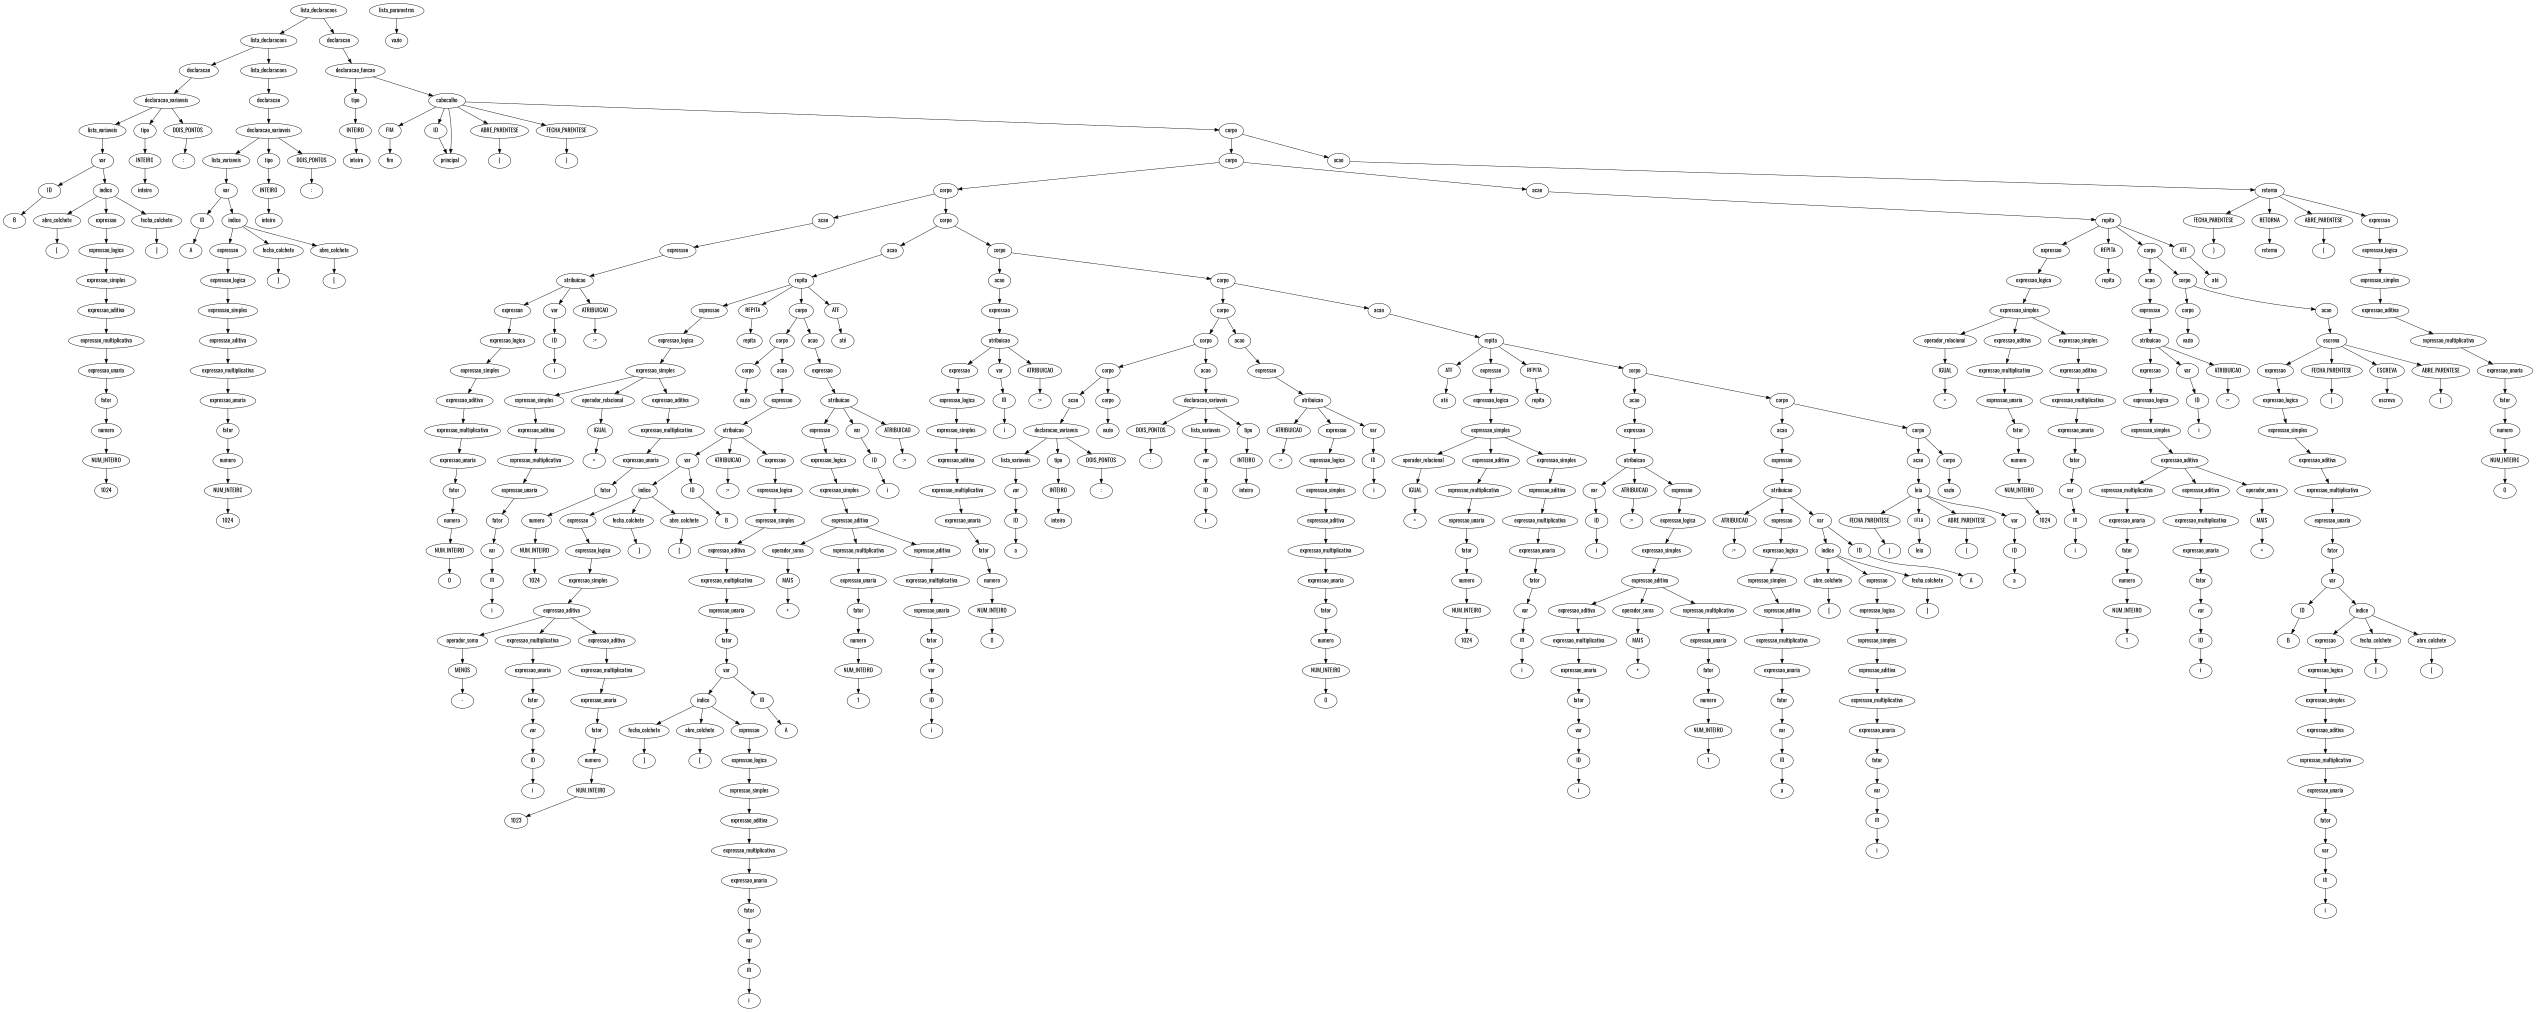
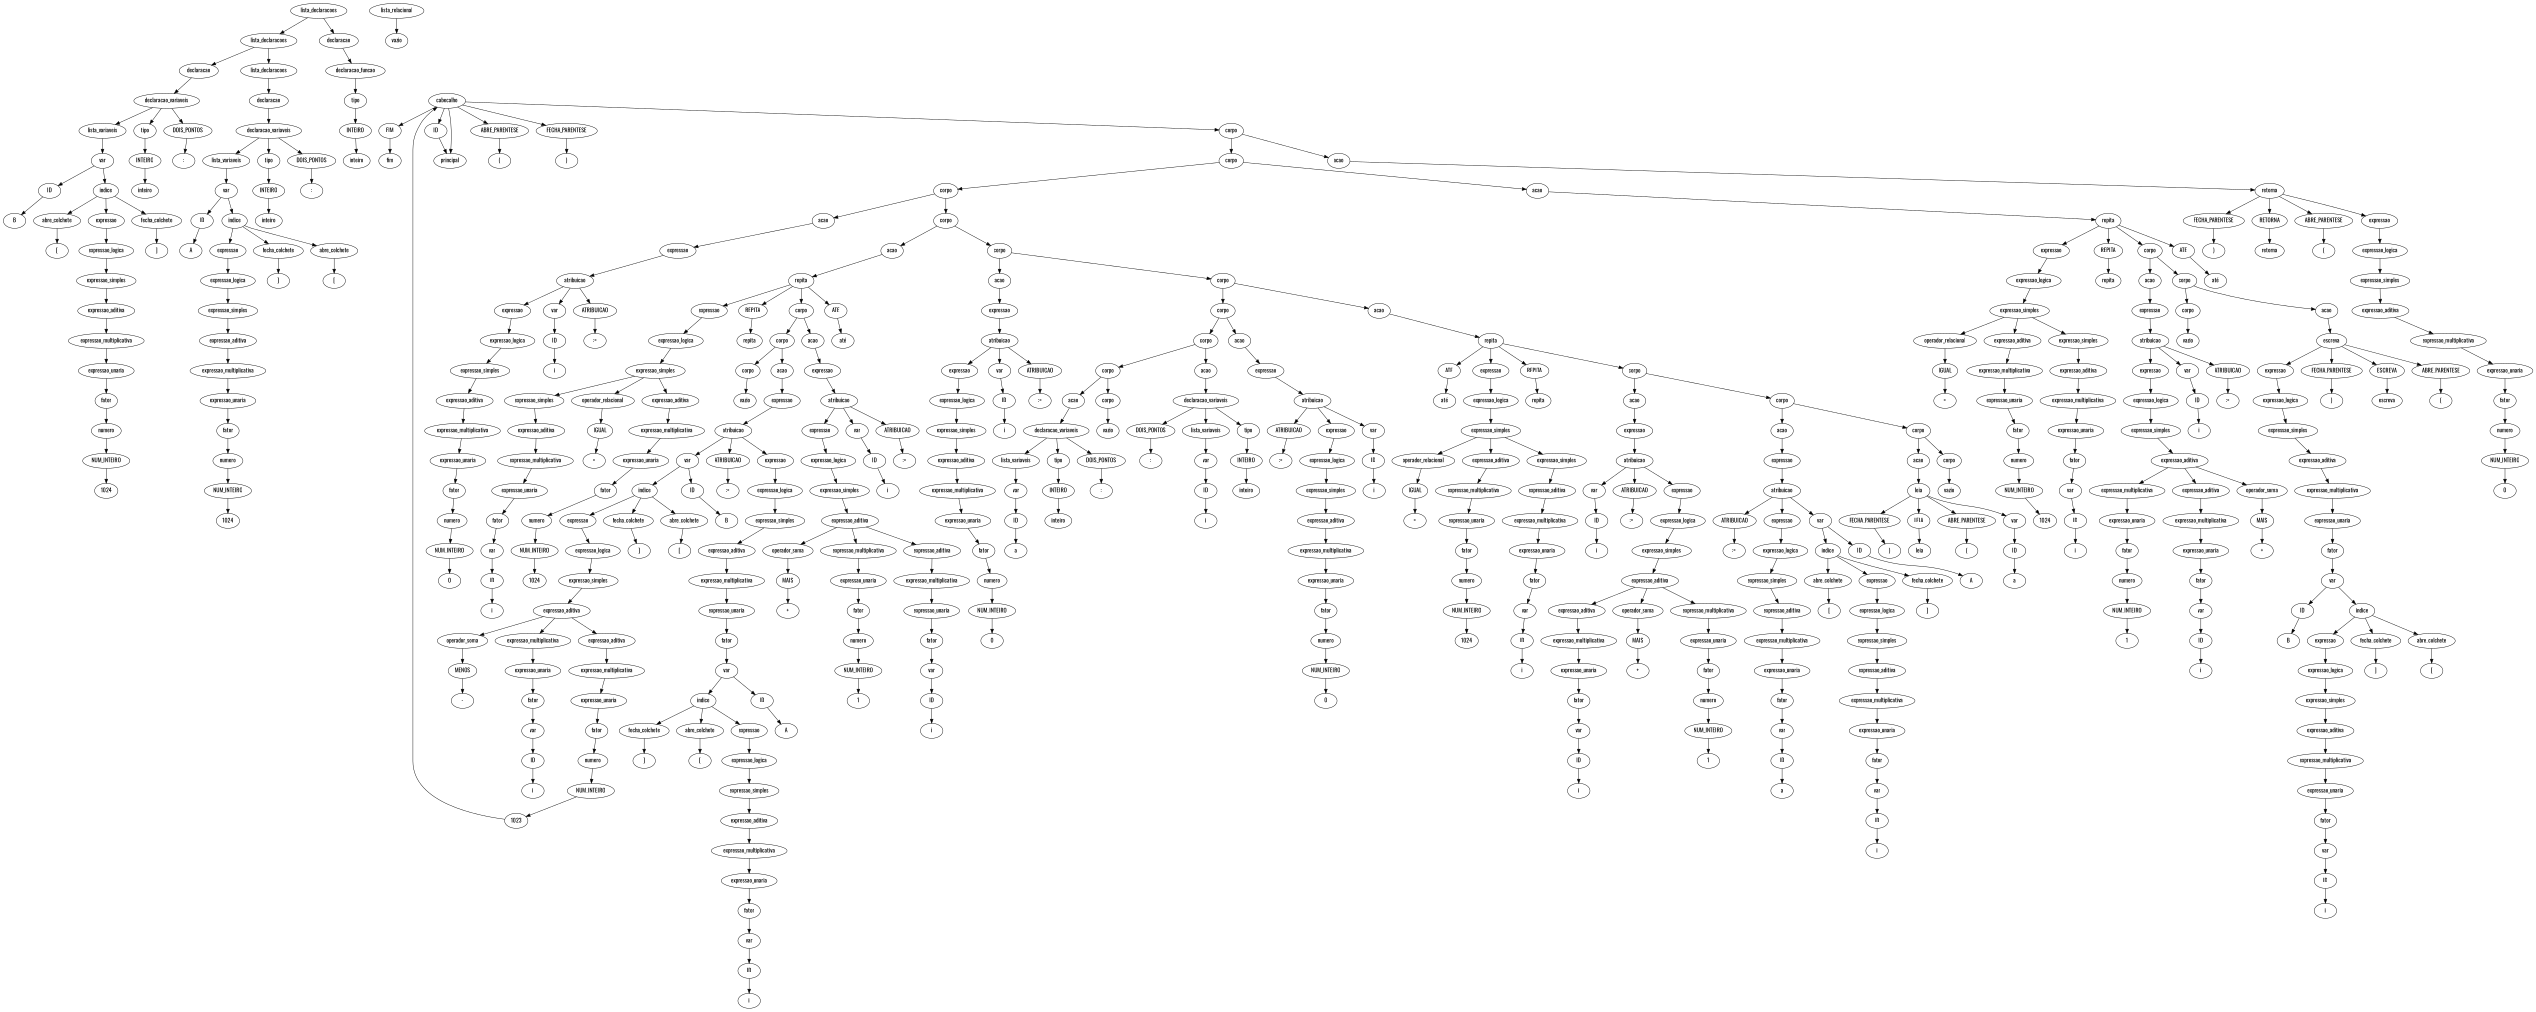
node "lista_parametros": label "lista_parametros" -> "lista_relacional"
edge "declaracao_funcao" -> "cabecalho": now "1023" -> "cabecalho"
